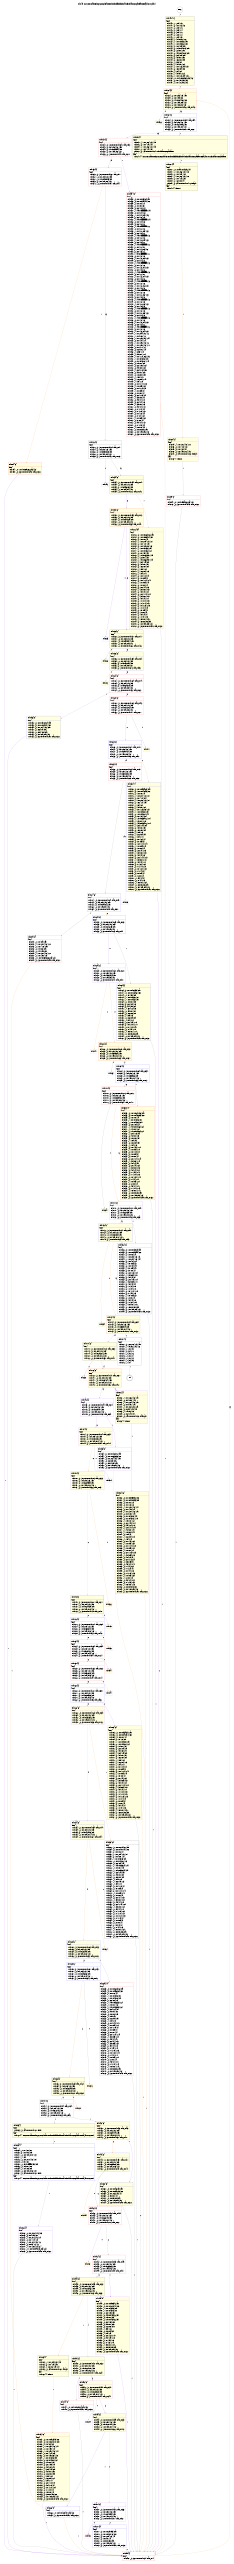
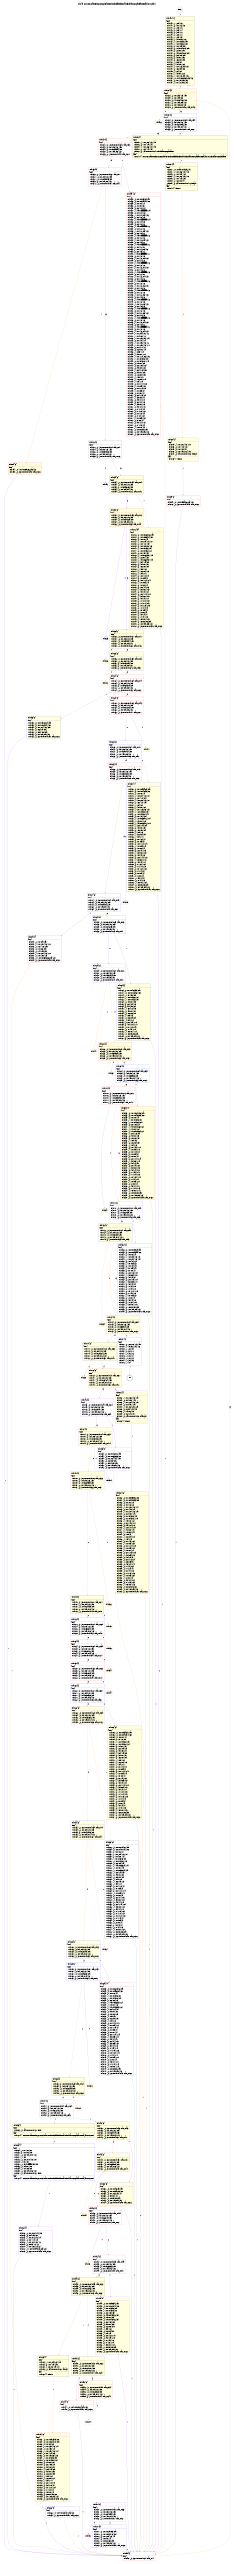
node "0x4019f4 [28]": removed
